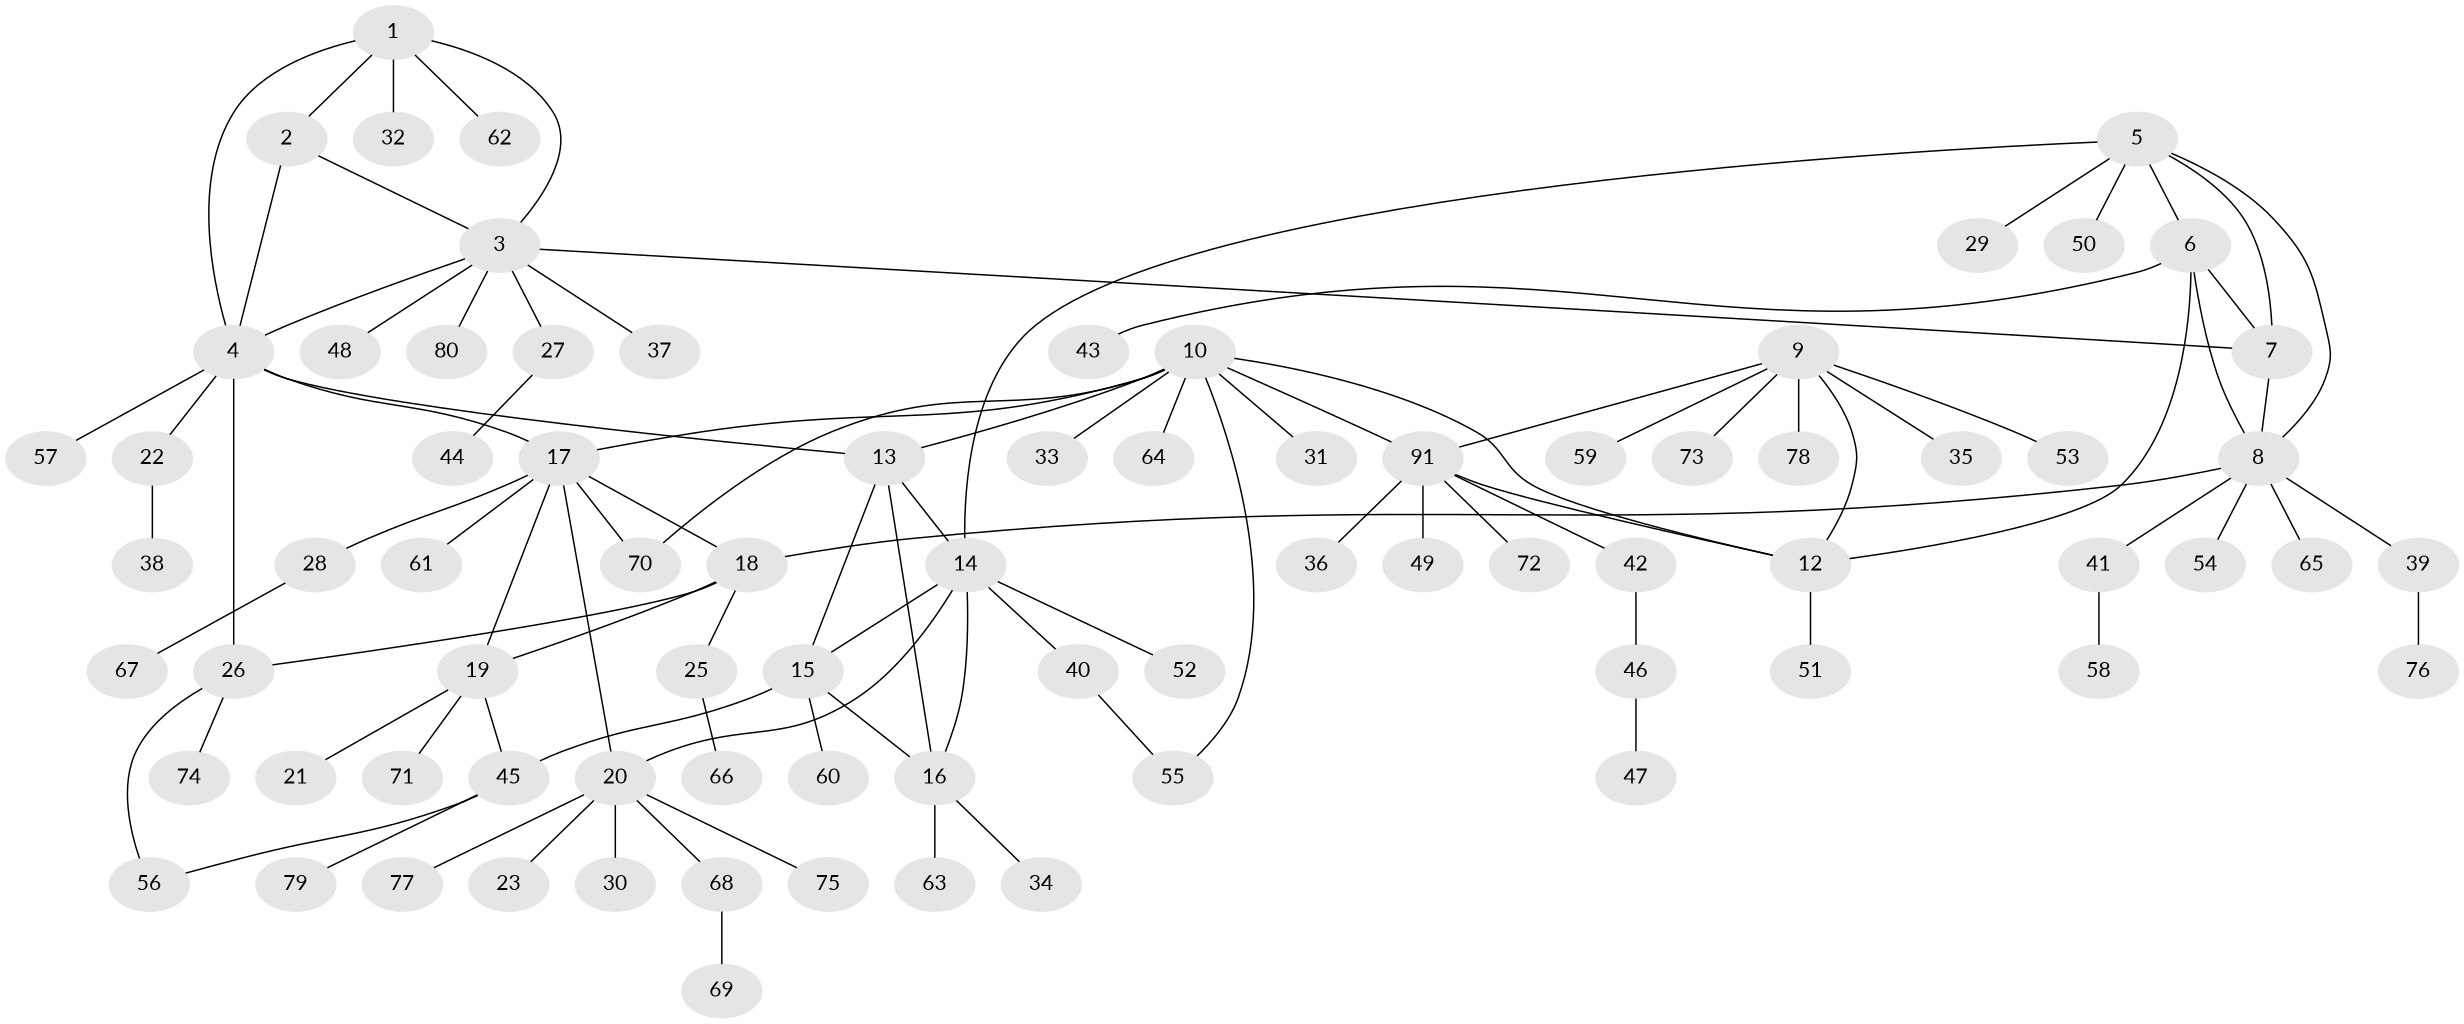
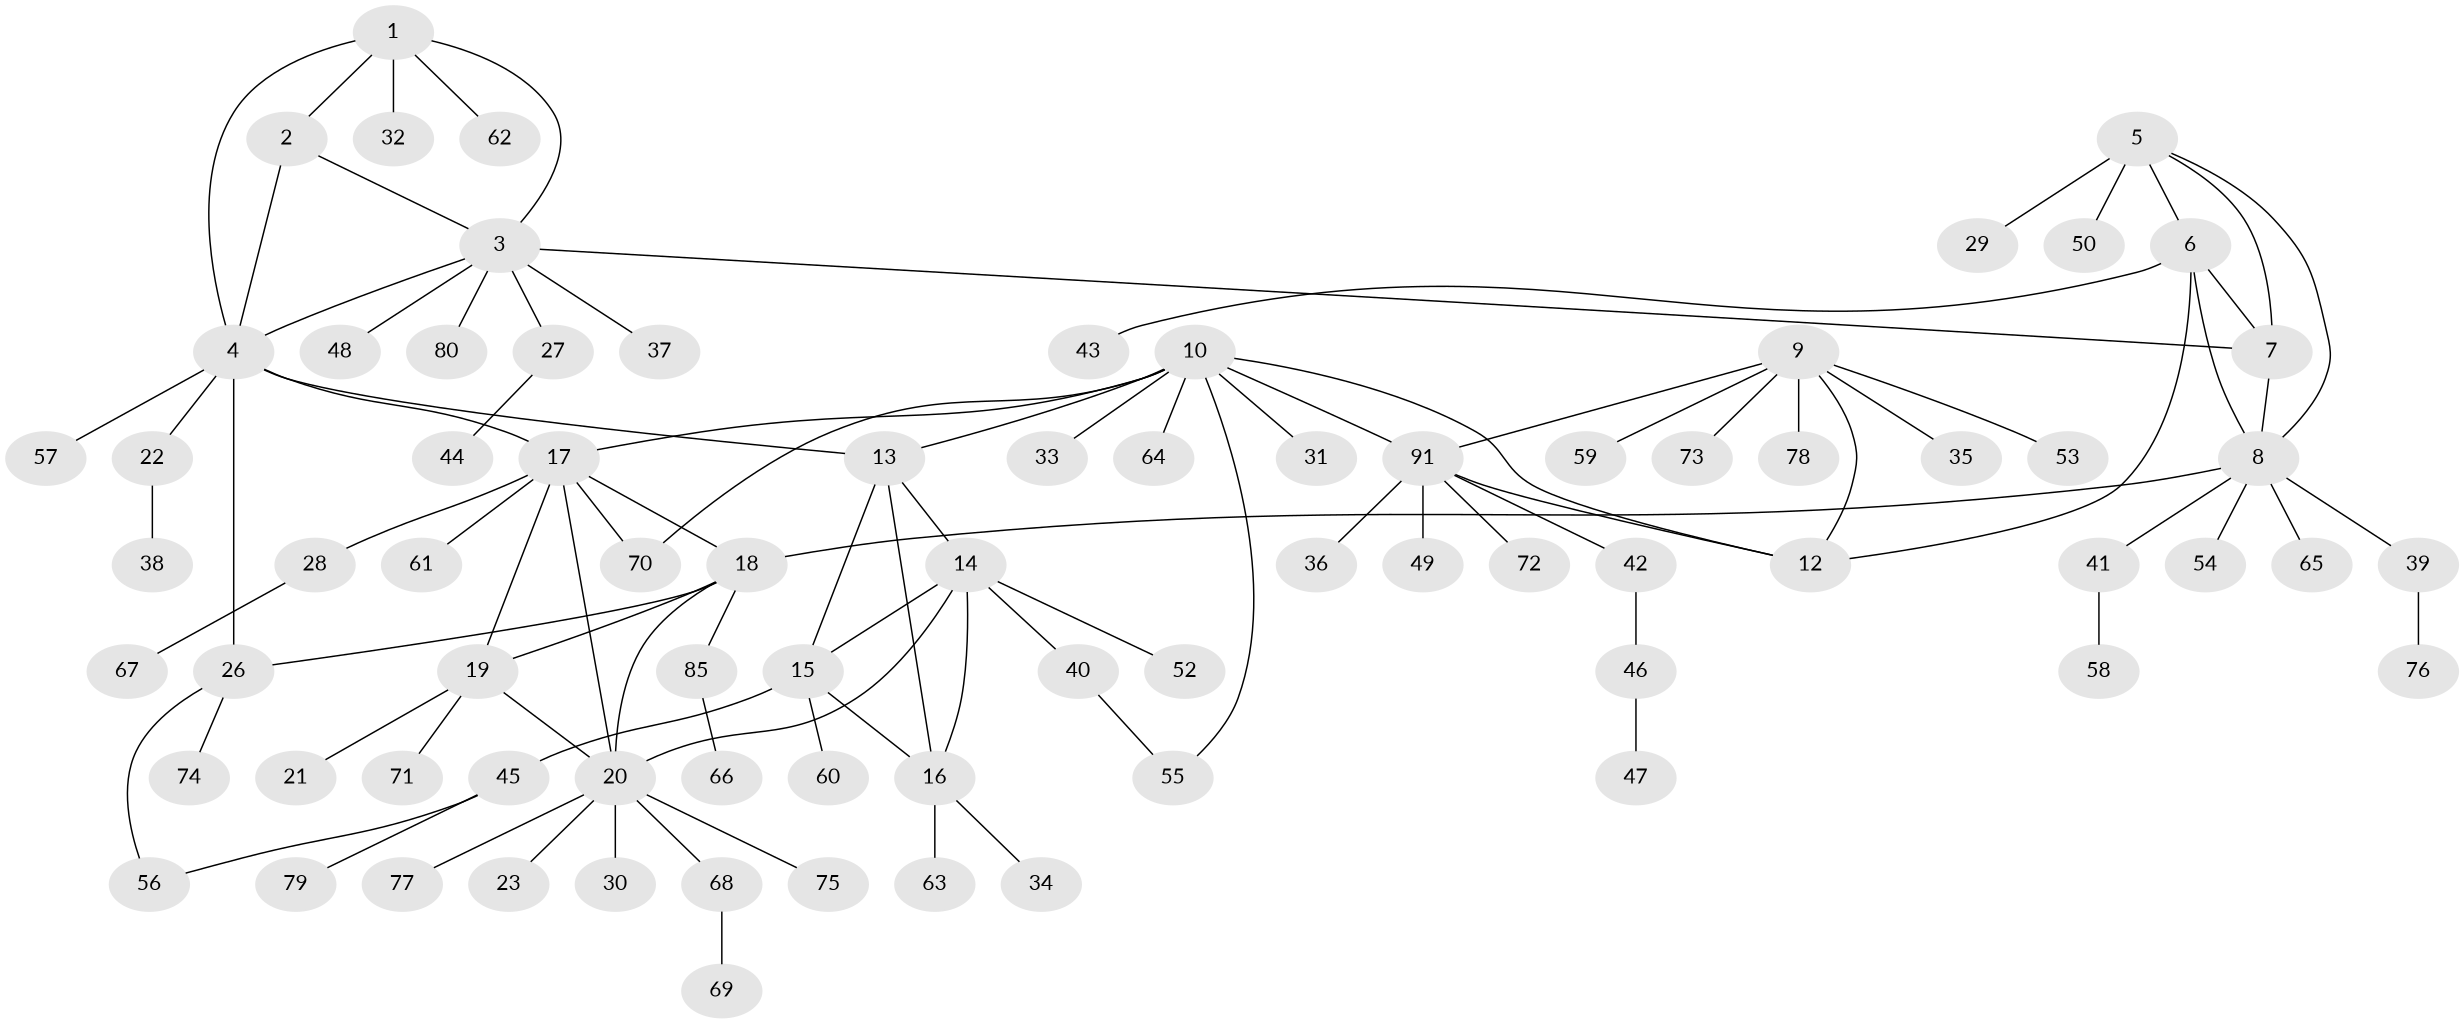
edge "5" -- "14": removed
edge "18" -- "20": added
node "25": label "25" -> "85"
node "51": removed
edge "19" -- "45": now "19" -- "20"
